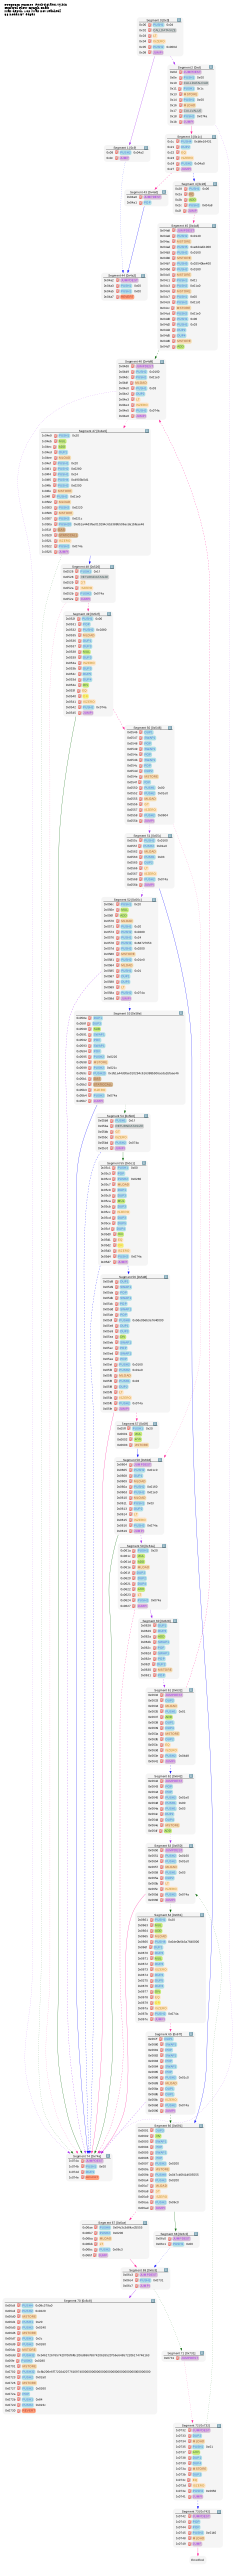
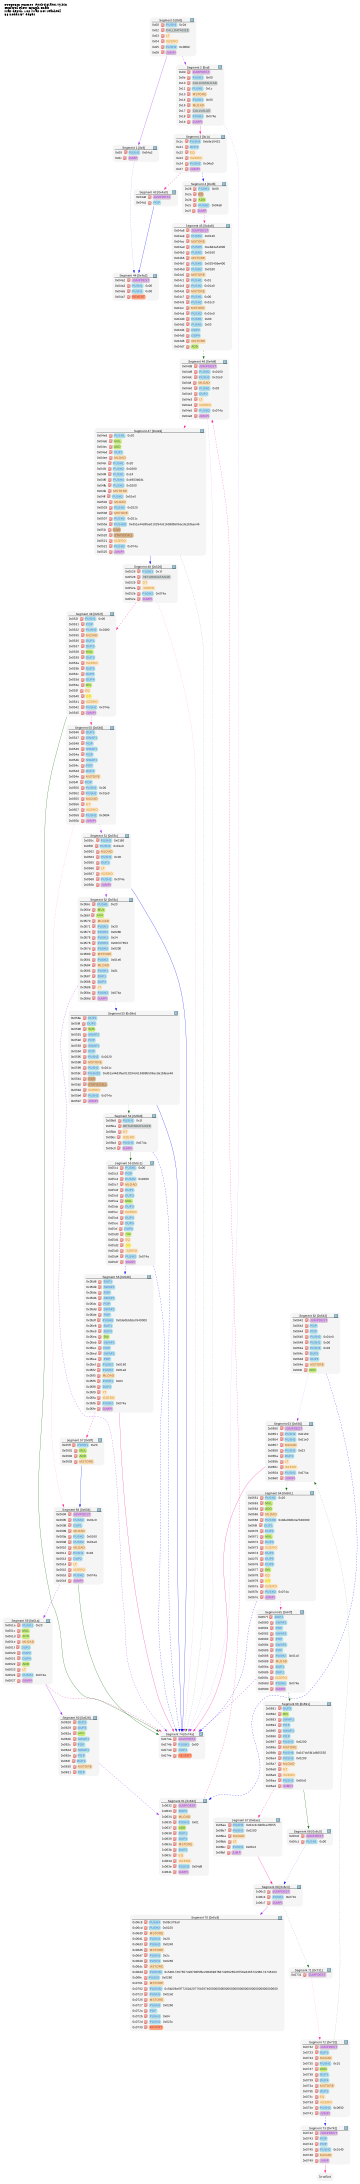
edge "Segment 51 [0x55c]" -> "Segment 66 [0x691]": now "Segment 51 [0x55c]" -> "Segment 74 [0x74a]"
edge "Segment 64 [0x661]" -> "Segment 74 [0x74a]": added
edge "Segment 61 [0x632]" -> "Segment 62 [0x642]": reversed
